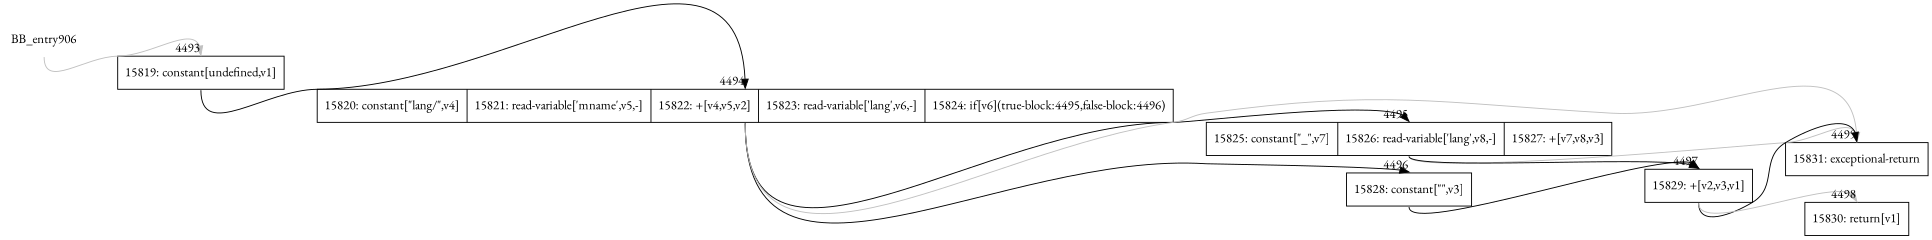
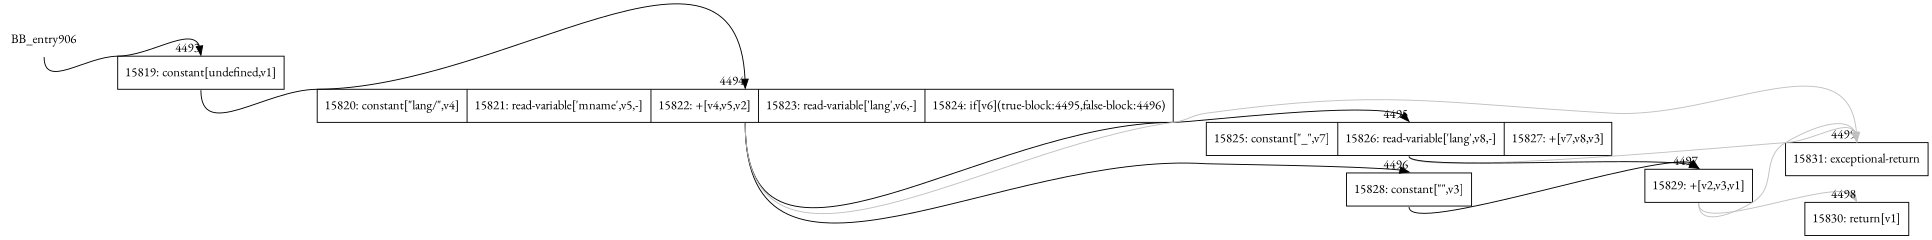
edge "BB_entry906" -> "15819: constant[undefined,v1]": color gray -> black
edge "15829: +[v2,v3,v1]" -> "15831: exceptional-return": color black -> gray
